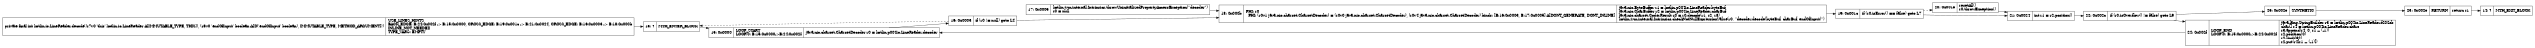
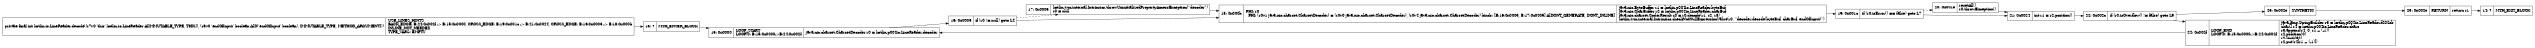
edge "16: 0x0003" -> "13: ?": now "16: 0x0003" -> "17: 0x0005"
